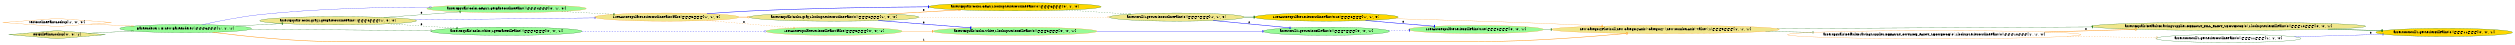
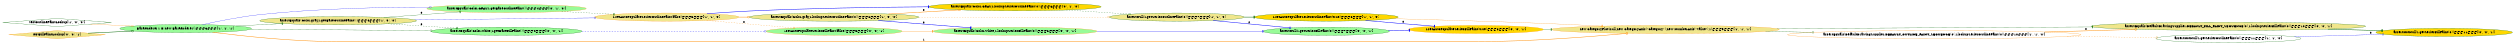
node "testOutlinePaintLookup['1', '0', '0']": color darkorange -> darkgreen
node "r.setAutoPopulateSeriesFillPaint(true)@@@8@@@['0', '0', '1']": fillcolor palegreen -> gold
edge "assertNull(r.getSeriesFillPaint(0))@@@7@@@['0', '0', '1']" -> "r.setAutoPopulateSeriesFillPaint(true)@@@8@@@['0', '0', '1']": style dashed -> bold
edge "testFillPaintLookup['0', '0', '1']" -> "BarRenderer r = new BarRenderer()@@@3@@@['1', '1', '1']": style solid -> bold
node "testFillPaintLookup['0', '0', '1']": color darkgreen -> darkorange
